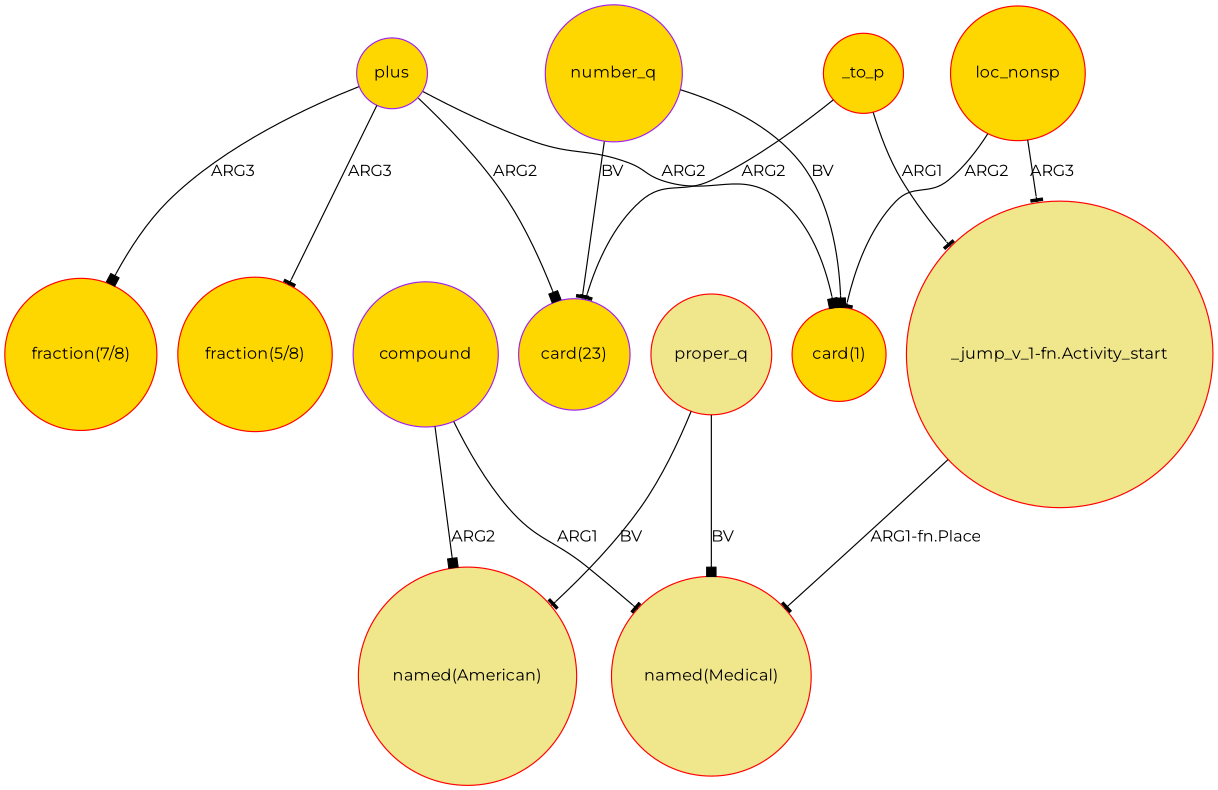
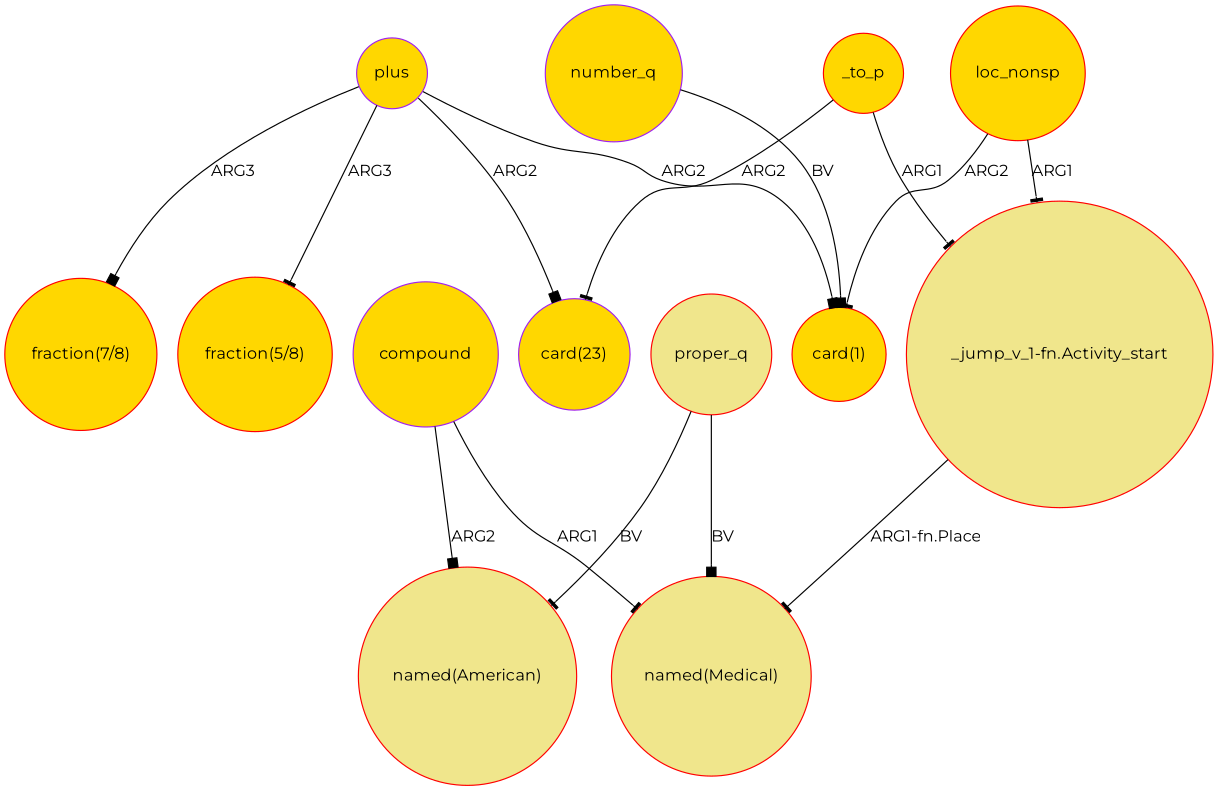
edge "loc_nonsp" -> "_jump_v_1-fn.Activity_start": label "ARG3" -> "ARG1"
edge "number_q" -> "card(23)": removed, label "BV"
